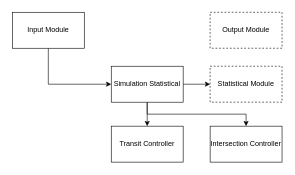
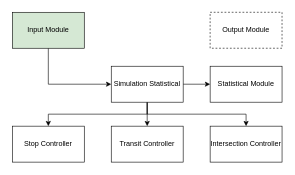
node "Input Module": fillcolor #ffffff -> #d5e8d4
node "Statistical Module": style dashed -> solid
edge "Simulation Statistical" -> "Stop Controller": added
node "Stop Controller": added
